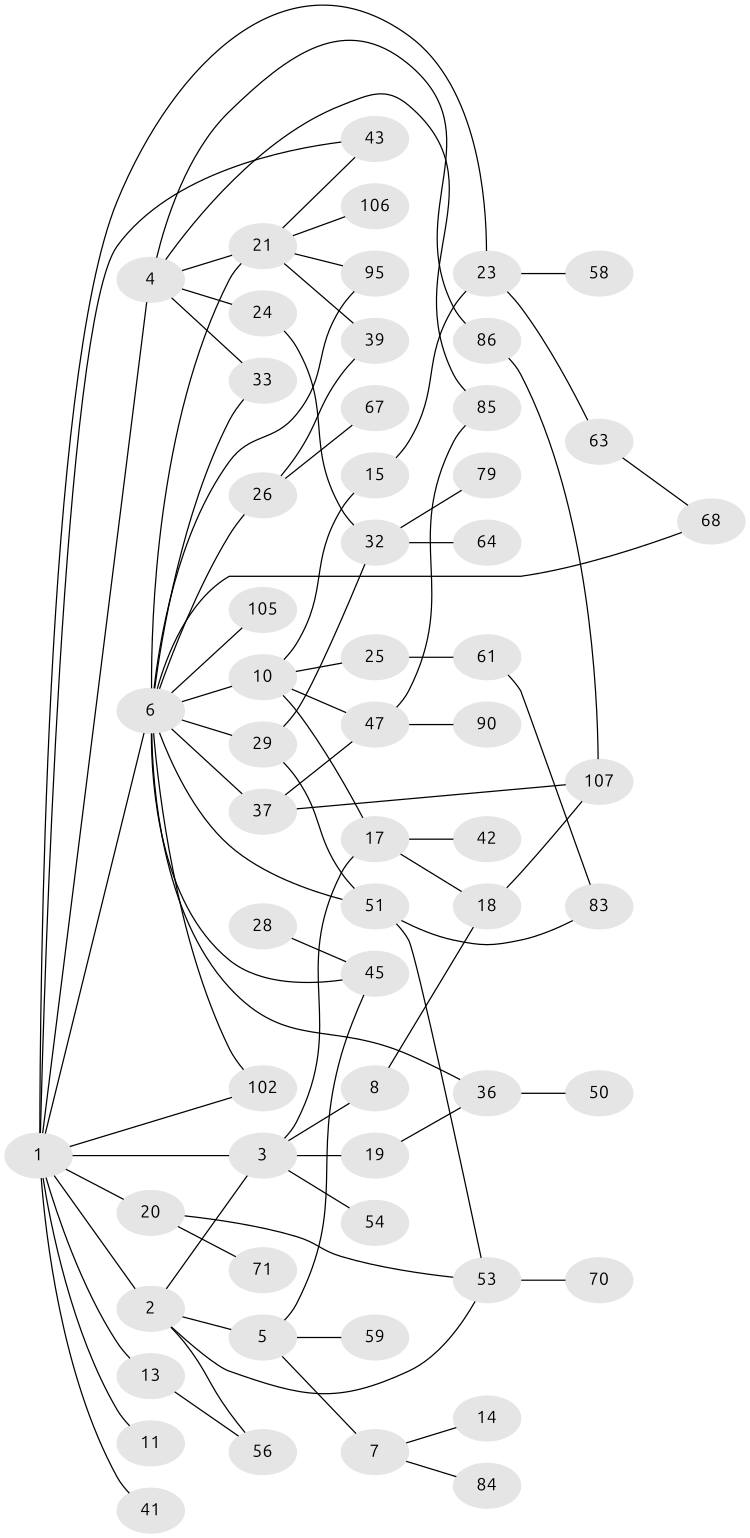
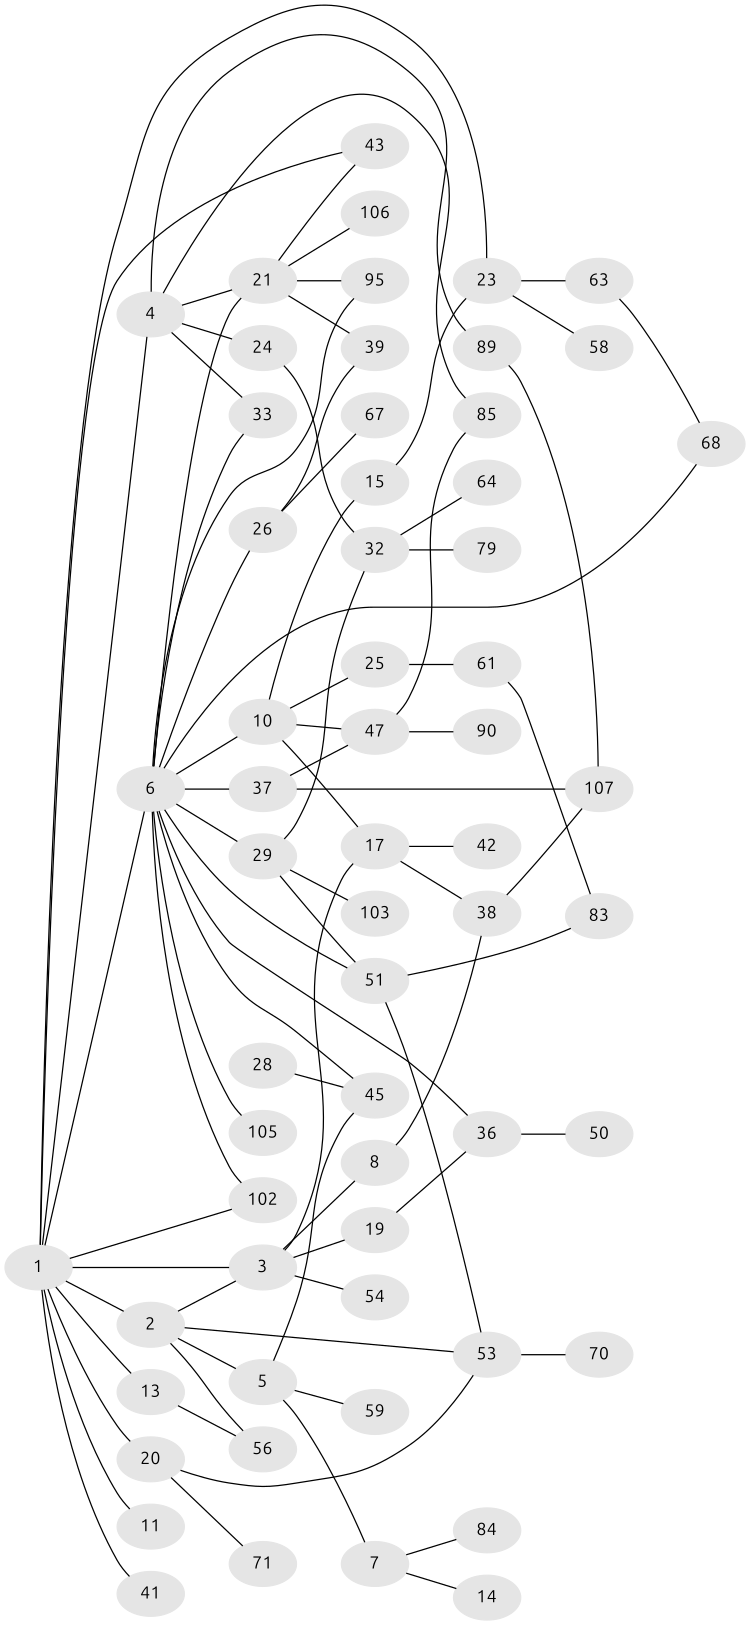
node "86": label "86" -> "89"
node "18": label "18" -> "38"
node "103": added
